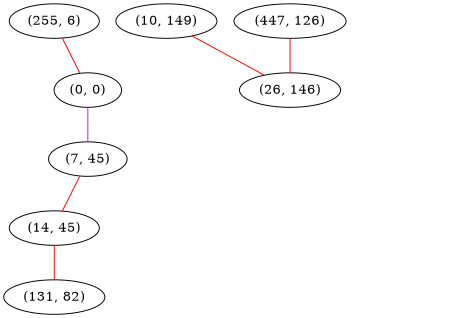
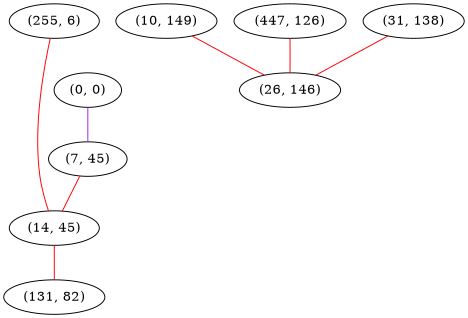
node "(31, 138)": added
edge "(255, 6)" -- "(0, 0)": now "(255, 6)" -- "(14, 45)"
